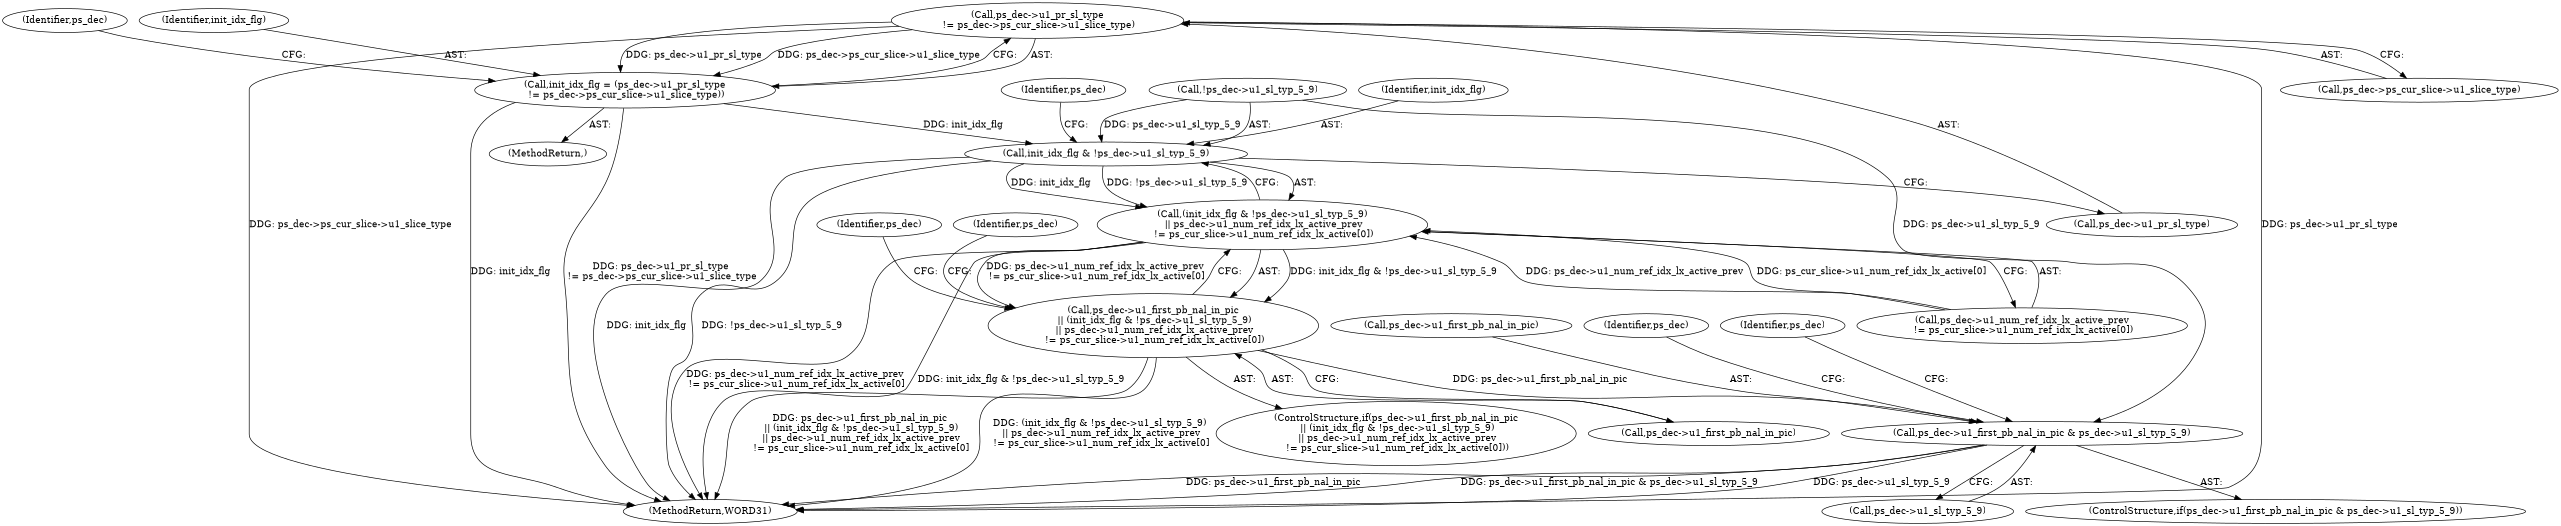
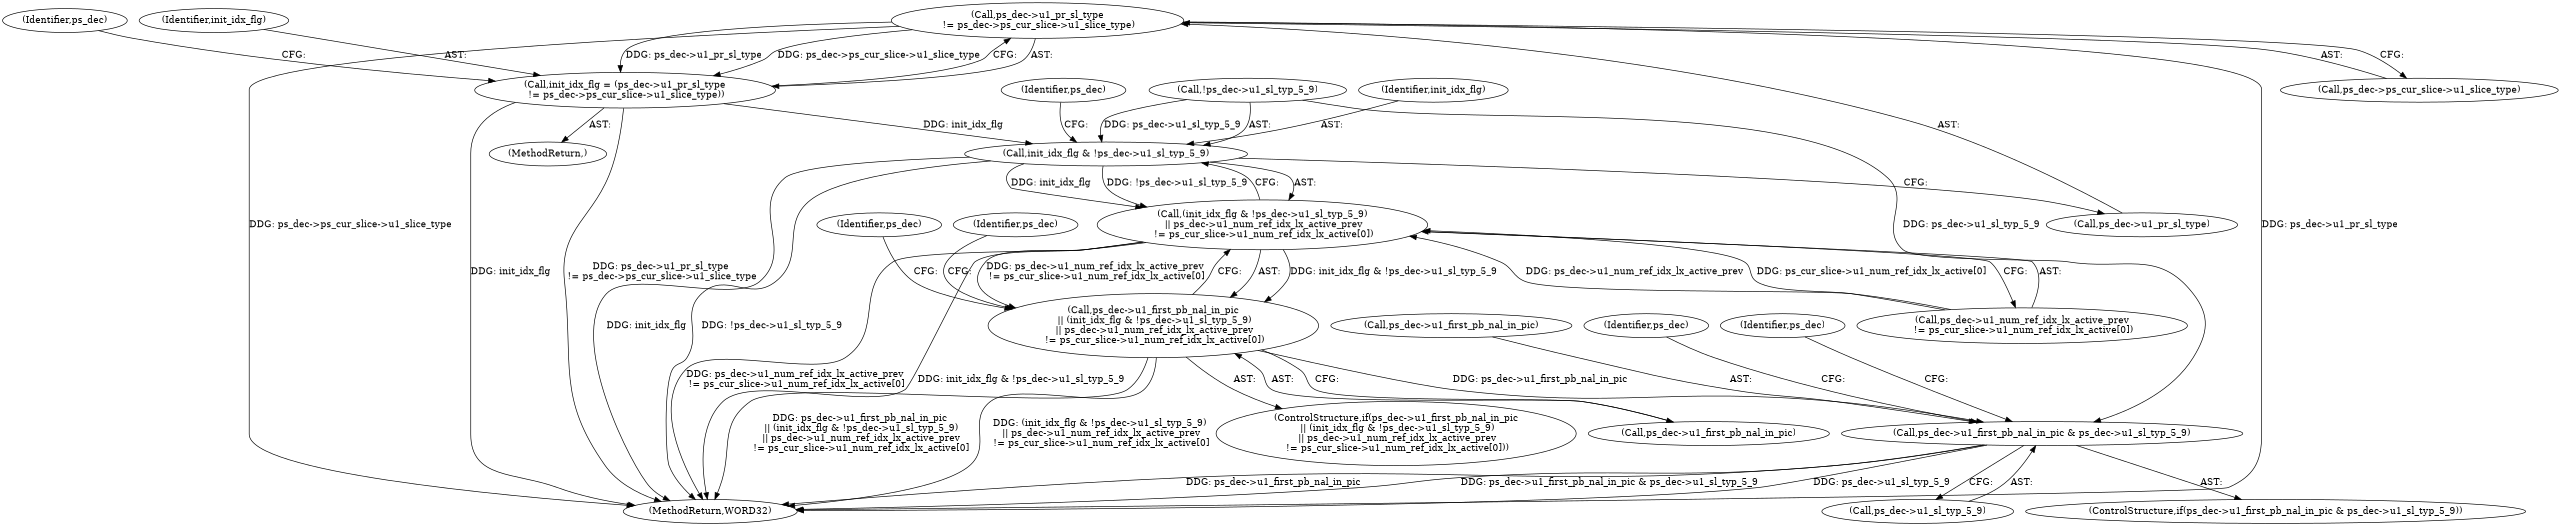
node "(MethodReturn,WORD31)": label "(MethodReturn,WORD31)" -> "(MethodReturn,WORD32)"
